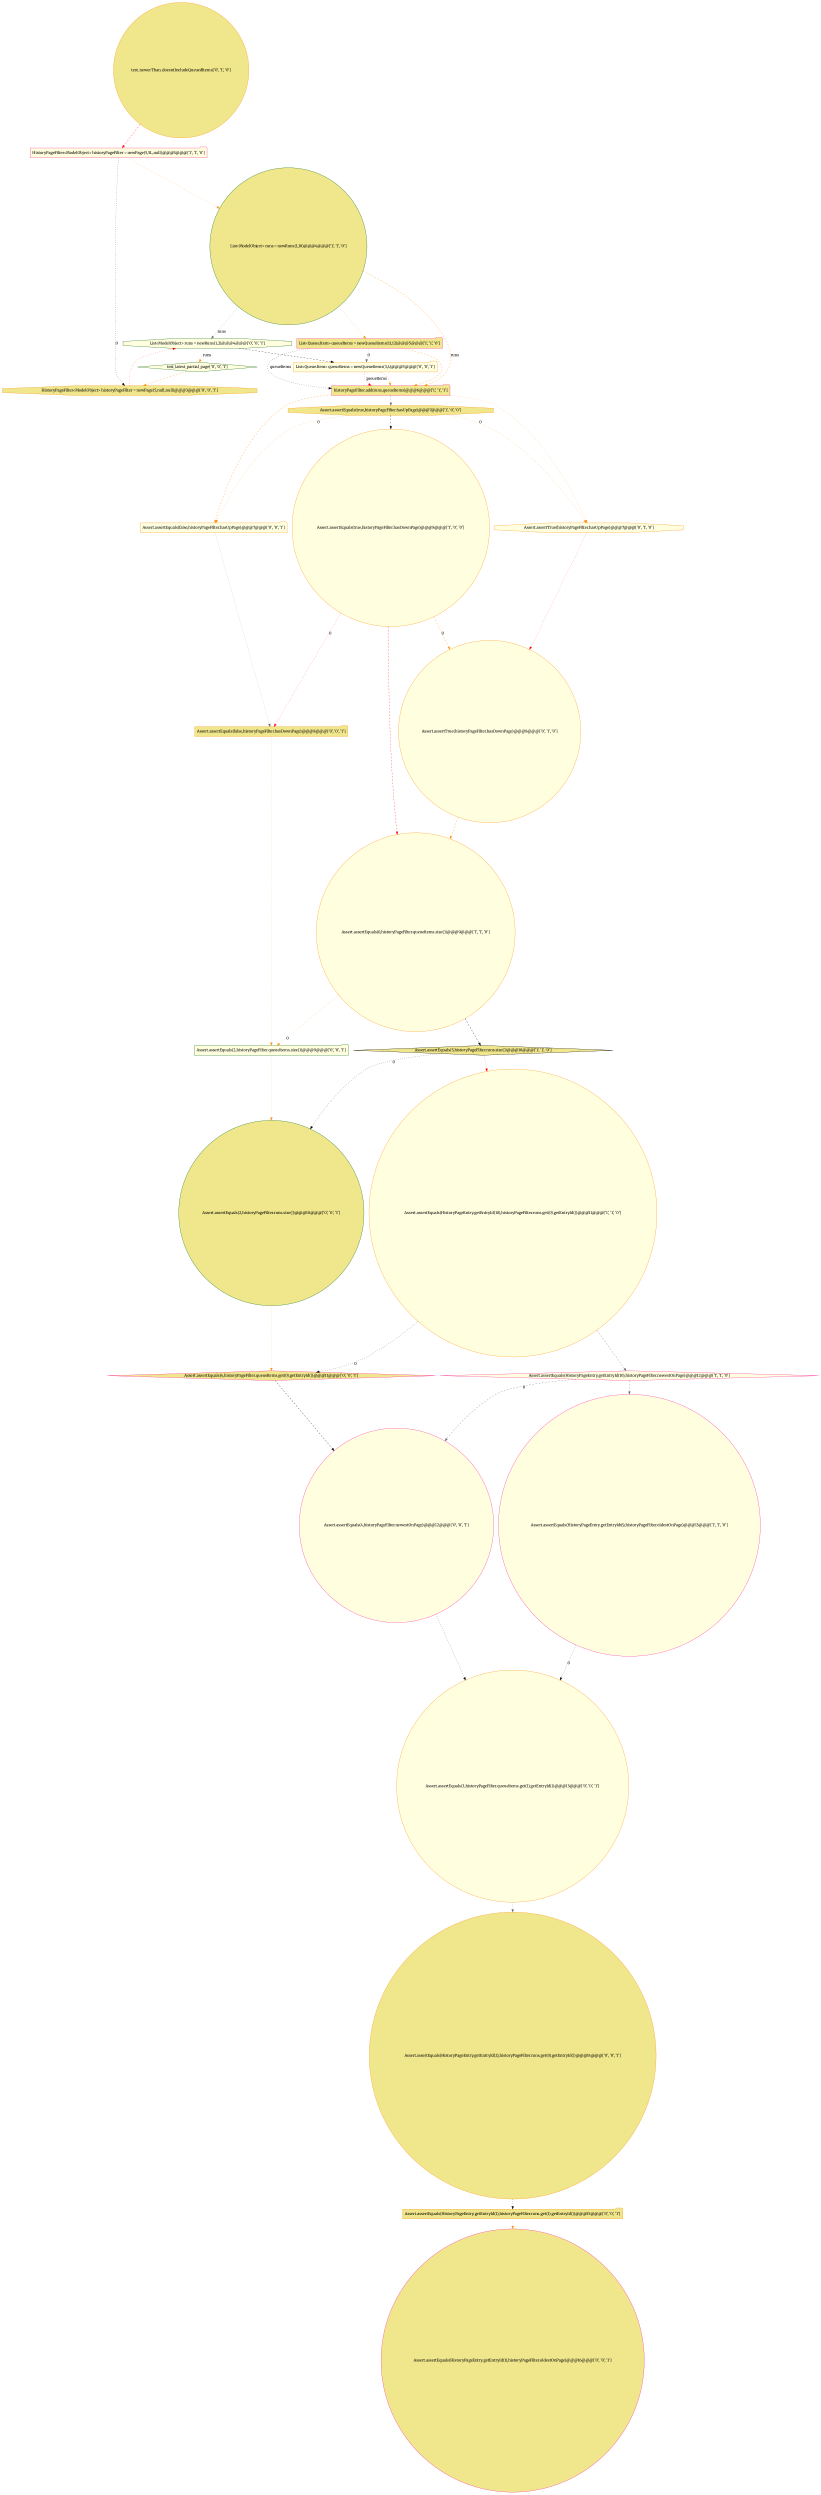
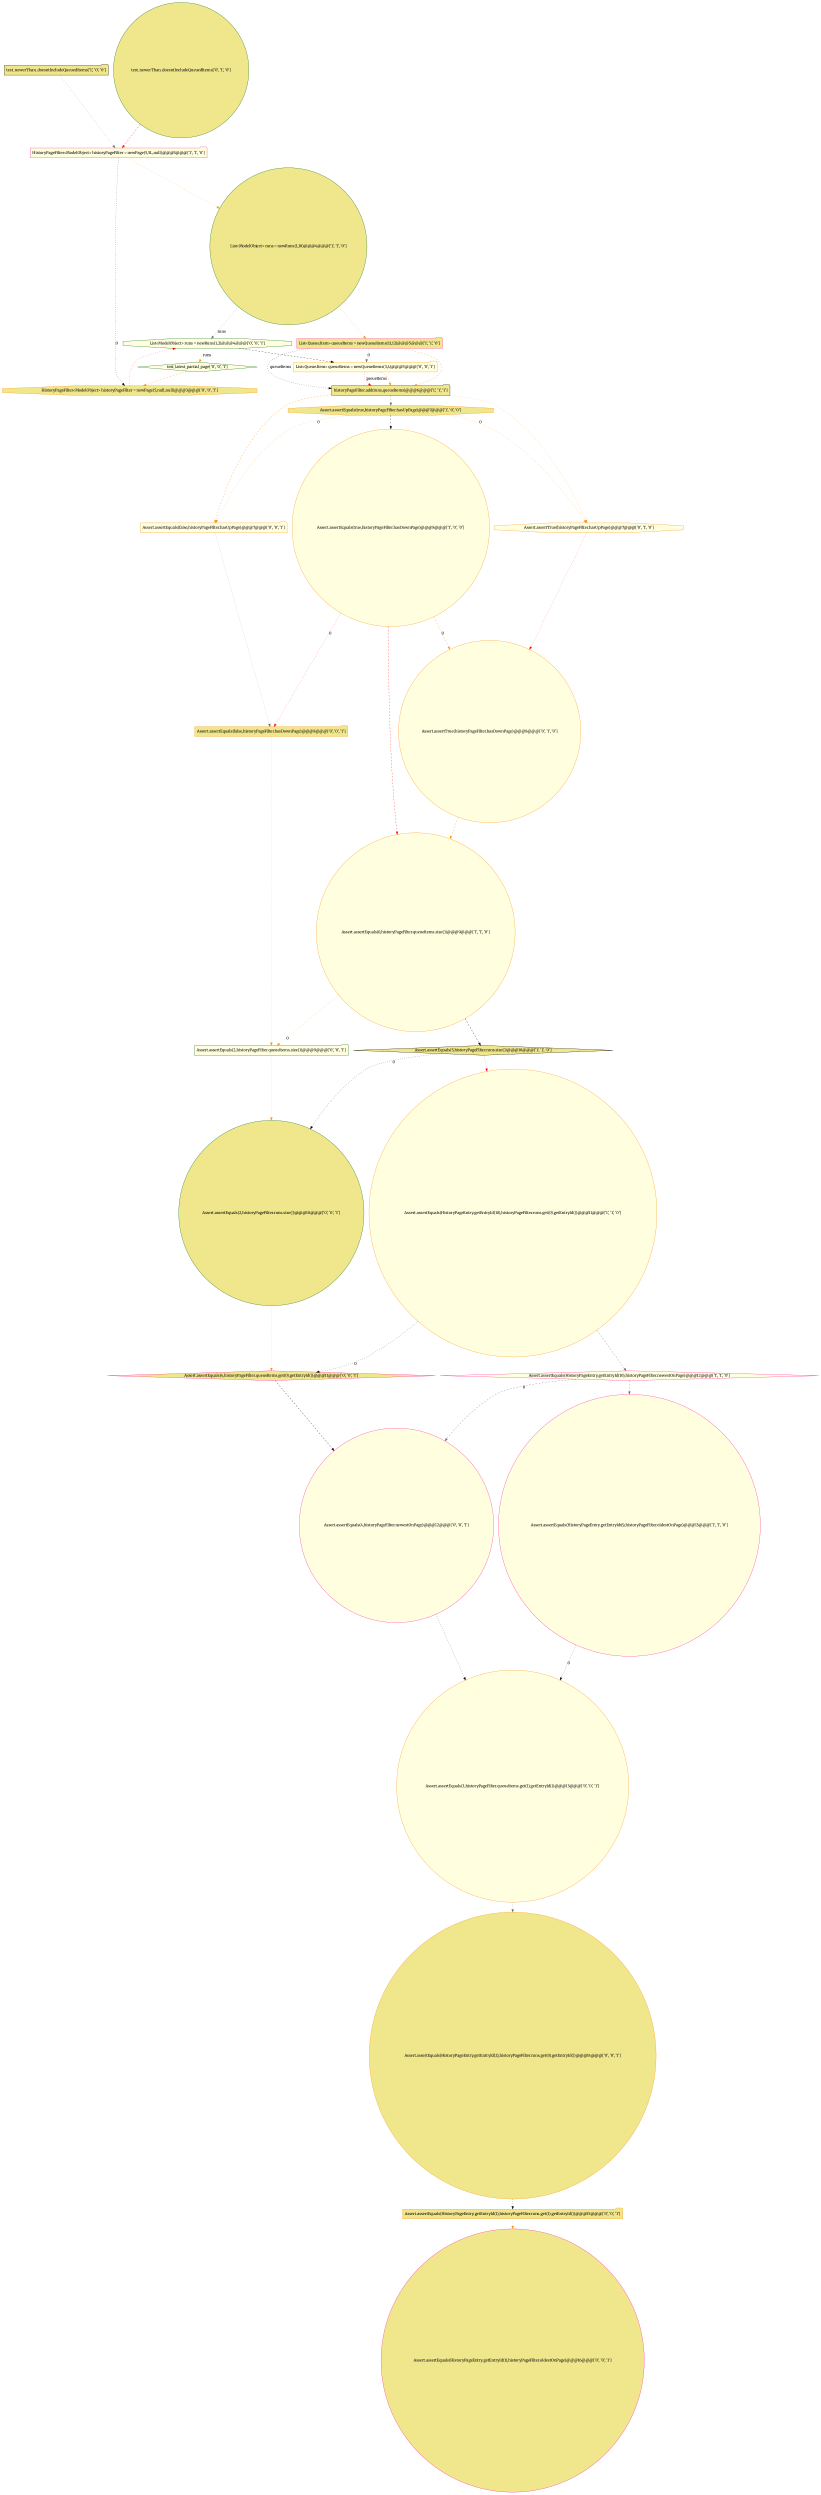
node "test_newerThan_doesntIncludeQueuedItems['1', '0', '0']": added
node "test_newerThan_doesntIncludeQueuedItems['0', '1', '0']": color darkorange -> darkgreen
edge "List<ModelObject> runs = newRuns(1,10)@@@4@@@['1', '1', '0']" -> "historyPageFilter.add(runs,queueItems)@@@6@@@['1', '1', '1']": removed, label "runs"
node "historyPageFilter.add(runs,queueItems)@@@6@@@['1', '1', '1']": color deeppink -> black
